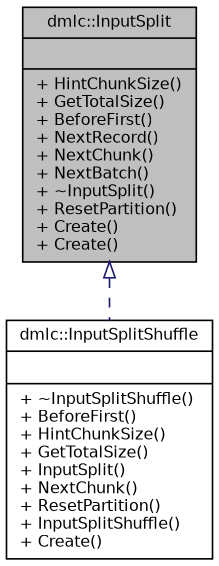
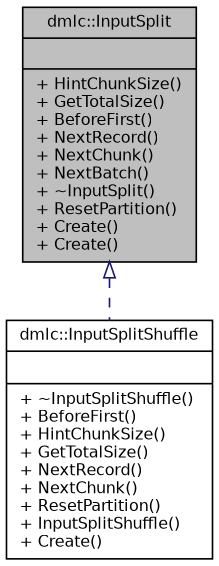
node "dmlc::InputSplitShuffle": text "+ InputSplit()" -> "+ NextRecord()"
